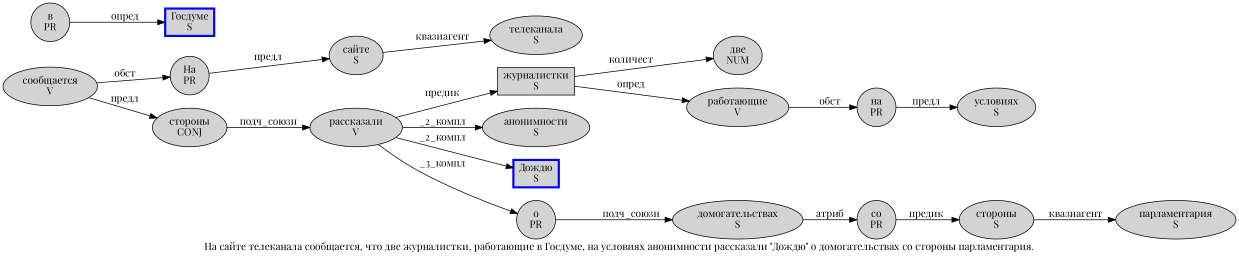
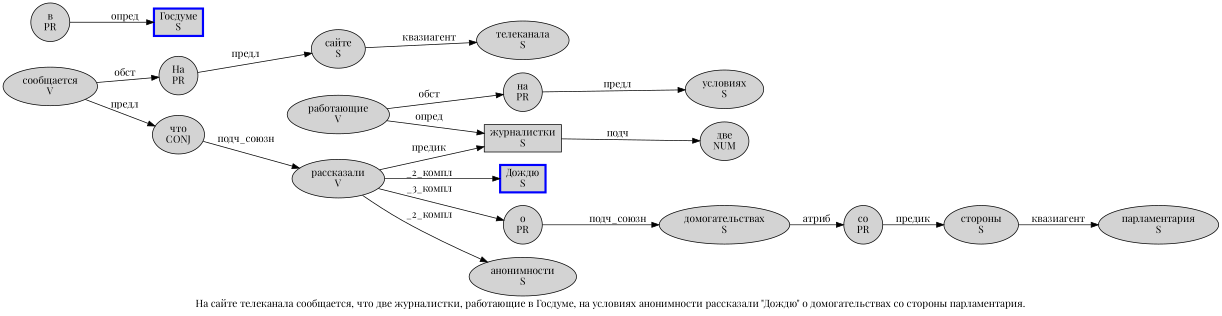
edge "журналистки S" -> "две NUM": label "количест" -> "подч"
edge "журналистки S" -> "работающие V": reversed
node "стороны CONJ": label "стороны CONJ" -> "что CONJ"
